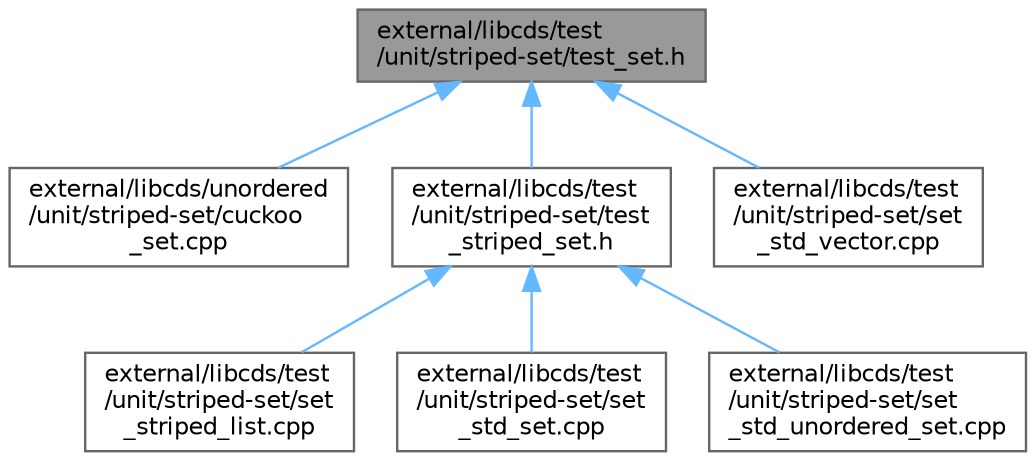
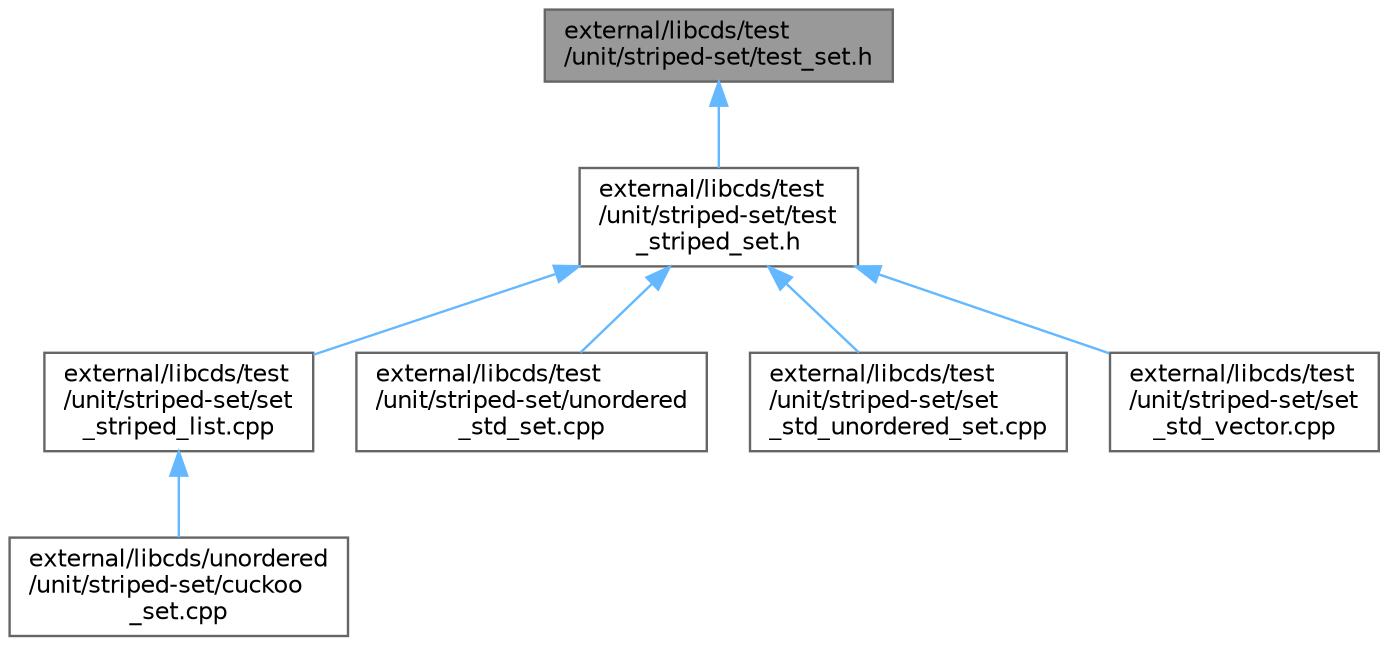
edge "external/libcds/unordered /unit/striped-set/cuckoo _set.cpp" -> "external/libcds/test /unit/striped-set/test_set.h": now "external/libcds/unordered /unit/striped-set/cuckoo _set.cpp" -> "external/libcds/test /unit/striped-set/set _striped_list.cpp"
edge "external/libcds/test /unit/striped-set/set _std_vector.cpp" -> "external/libcds/test /unit/striped-set/test_set.h": now "external/libcds/test /unit/striped-set/set _std_vector.cpp" -> "external/libcds/test /unit/striped-set/test _striped_set.h"
node "external/libcds/test /unit/striped-set/set _std_set.cpp": label "external/libcds/test /unit/striped-set/set _std_set.cpp" -> "external/libcds/test /unit/striped-set/unordered _std_set.cpp"
